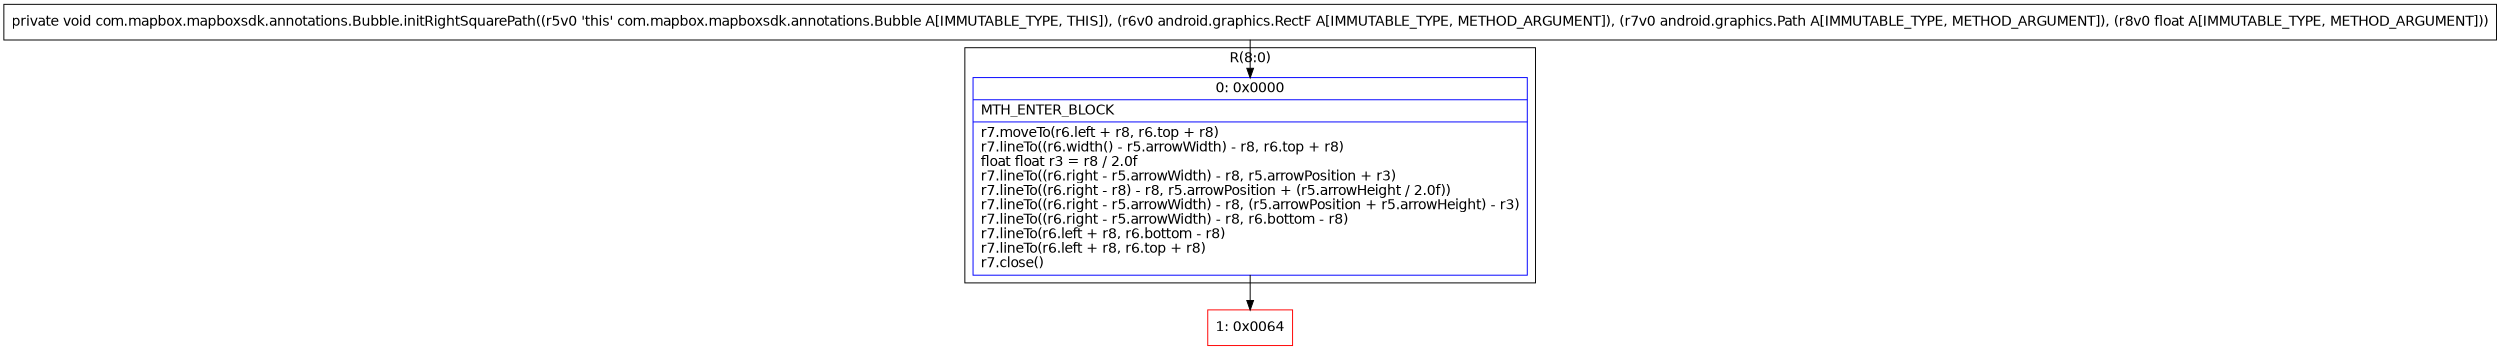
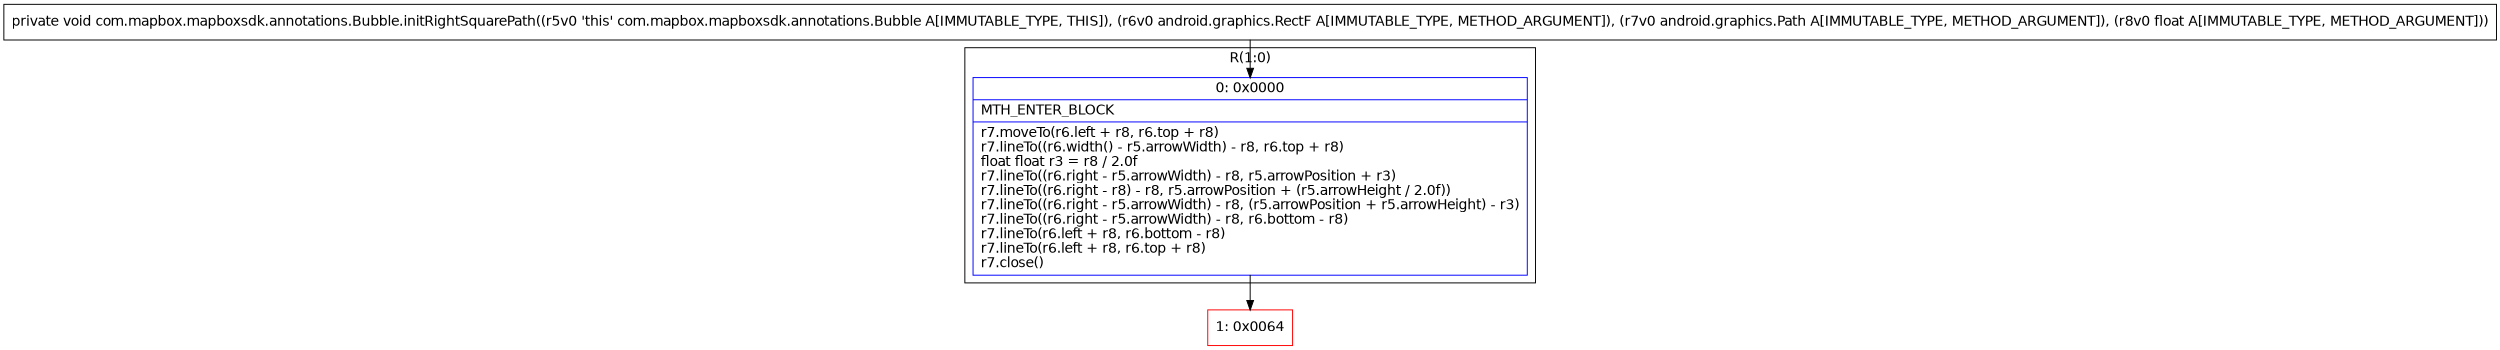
cluster "R(8:0)": label "R(8:0)" -> "R(1:0)"
